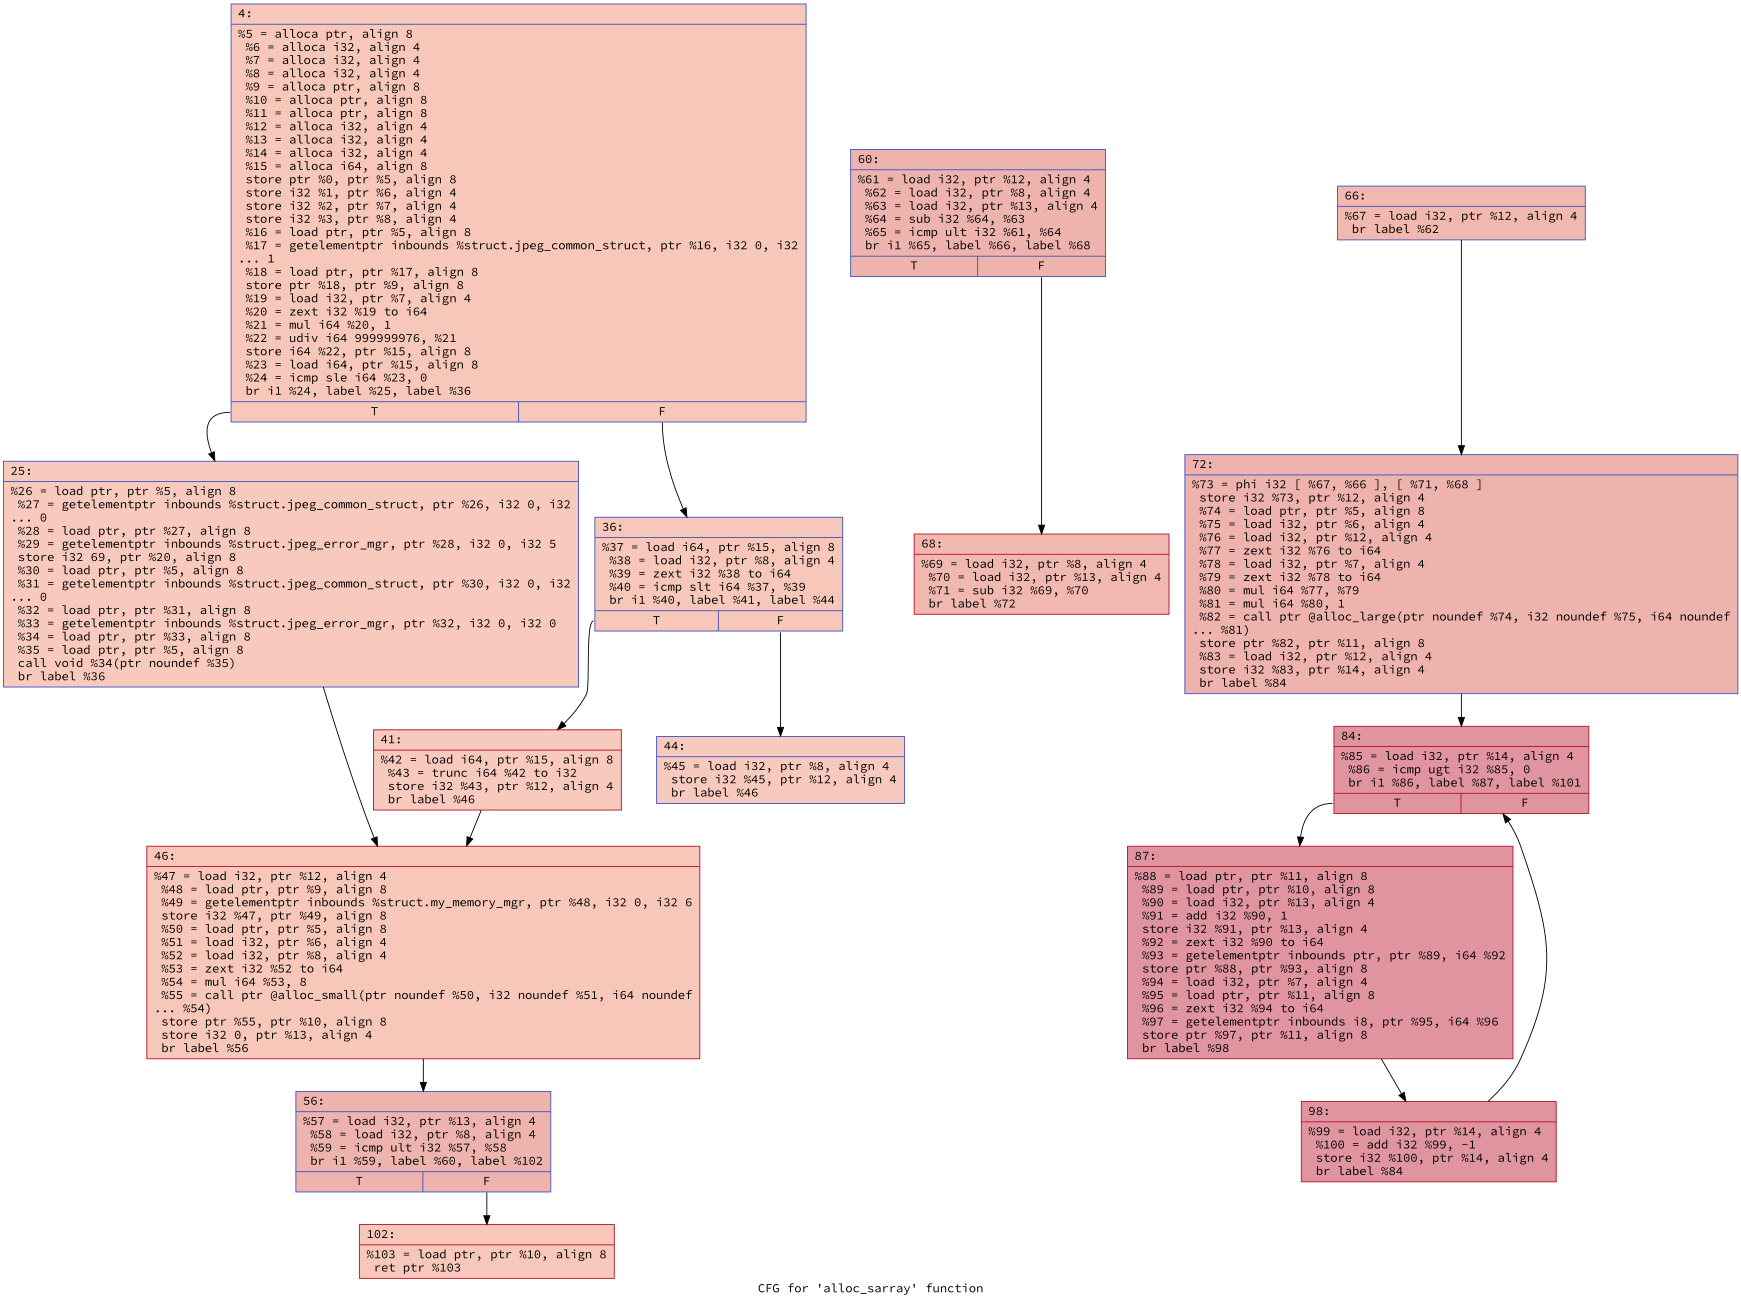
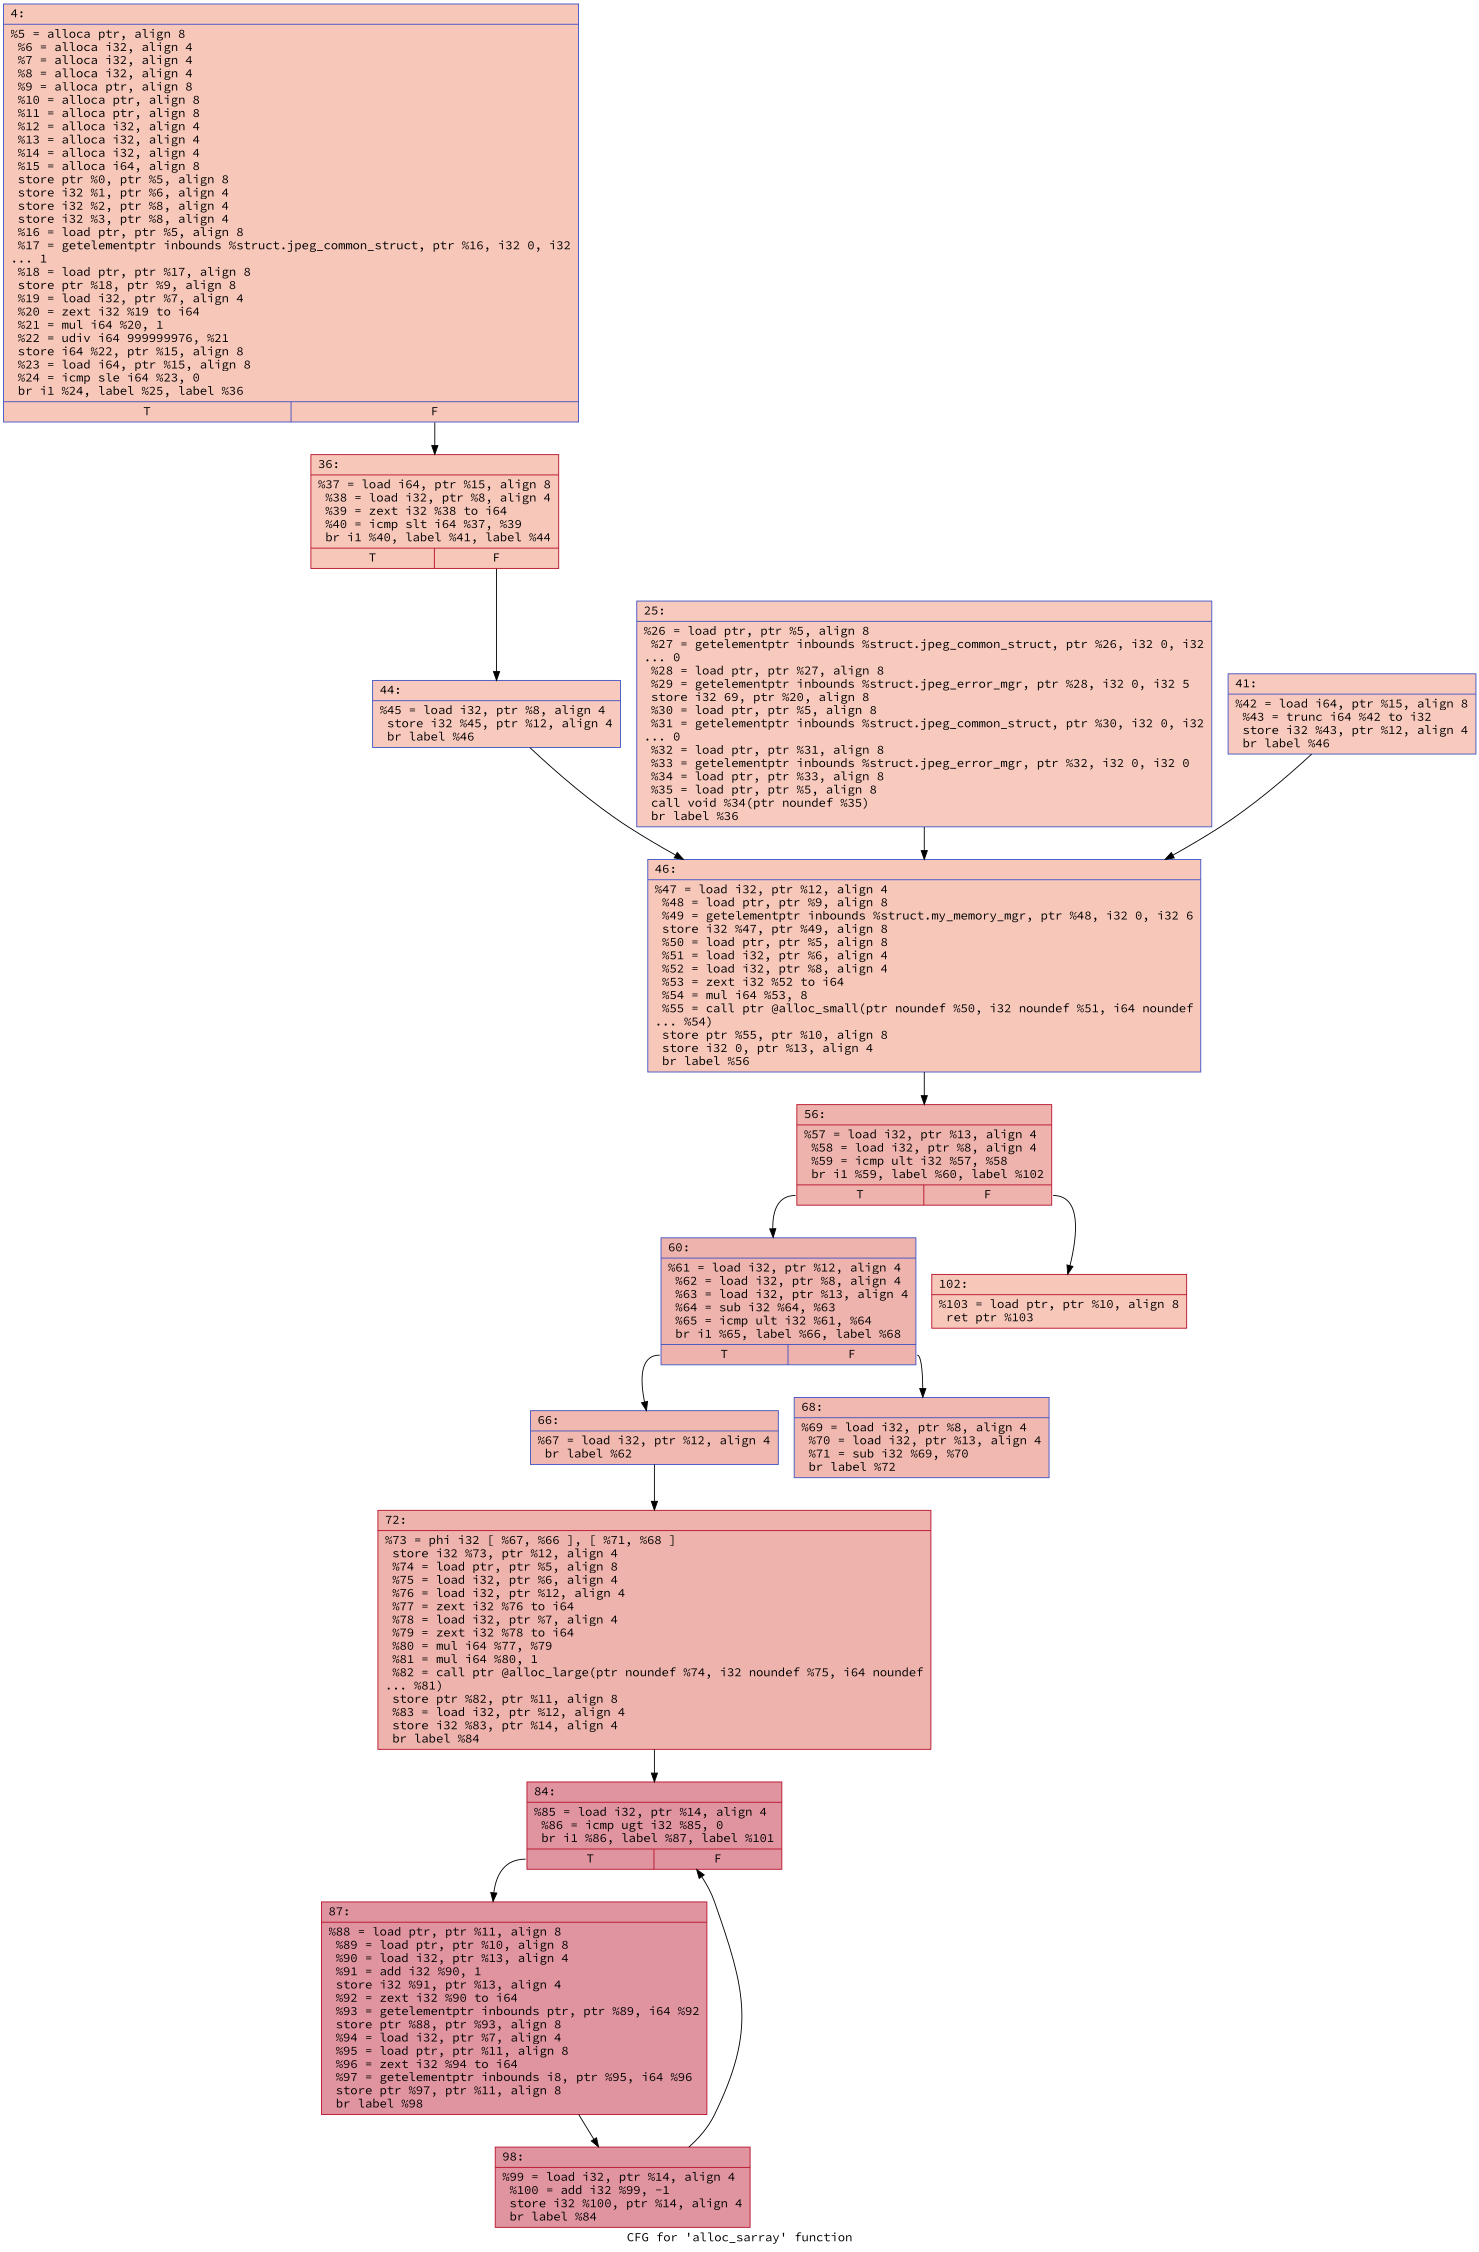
node "4:": text "store i32 %2, ptr %7, align 4" -> "store i32 %2, ptr %8, align 4"
edge "4:" -> "25:": removed
node "36:": color #3d50c3ff -> #b70d28ff
node "68:": color #b70d28ff -> #3d50c3ff
node "72:": color #3d50c3ff -> #b70d28ff
edge "36:" -> "41:": removed
node "41:": color #b70d28ff -> #3d50c3ff
edge "44:" -> "46:": added
node "46:": color #b70d28ff -> #3d50c3ff
node "56:": color #3d50c3ff -> #b70d28ff
edge "56:" -> "60:": added
edge "60:" -> "66:": added
